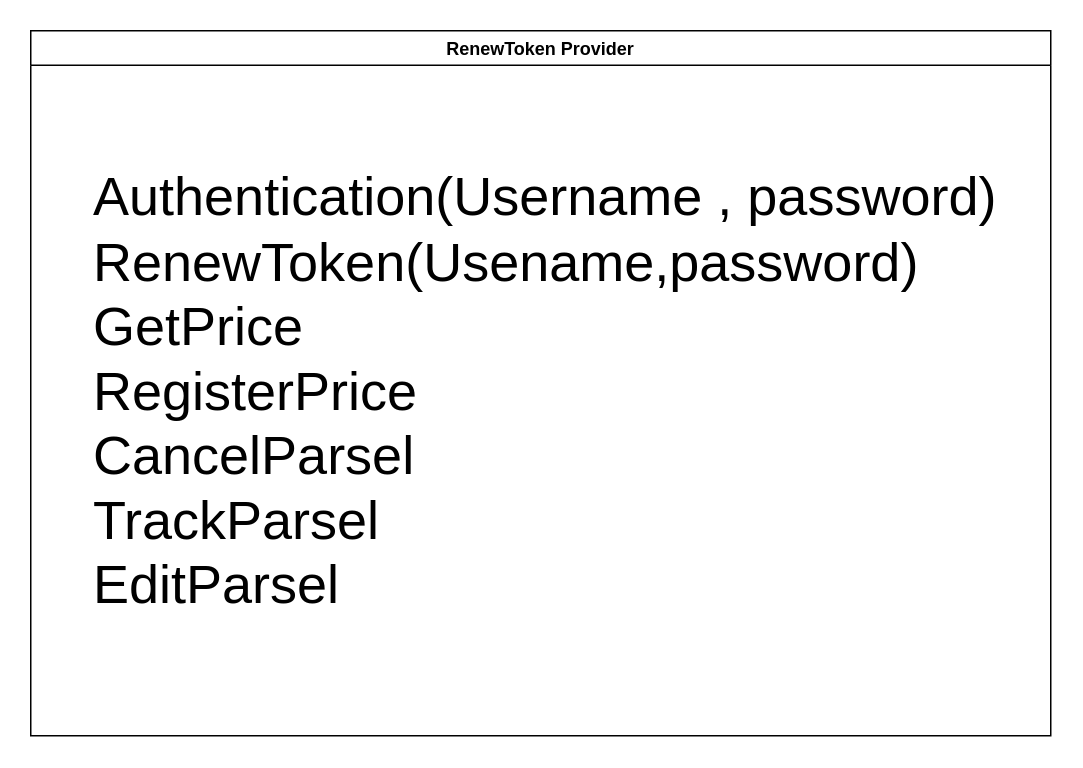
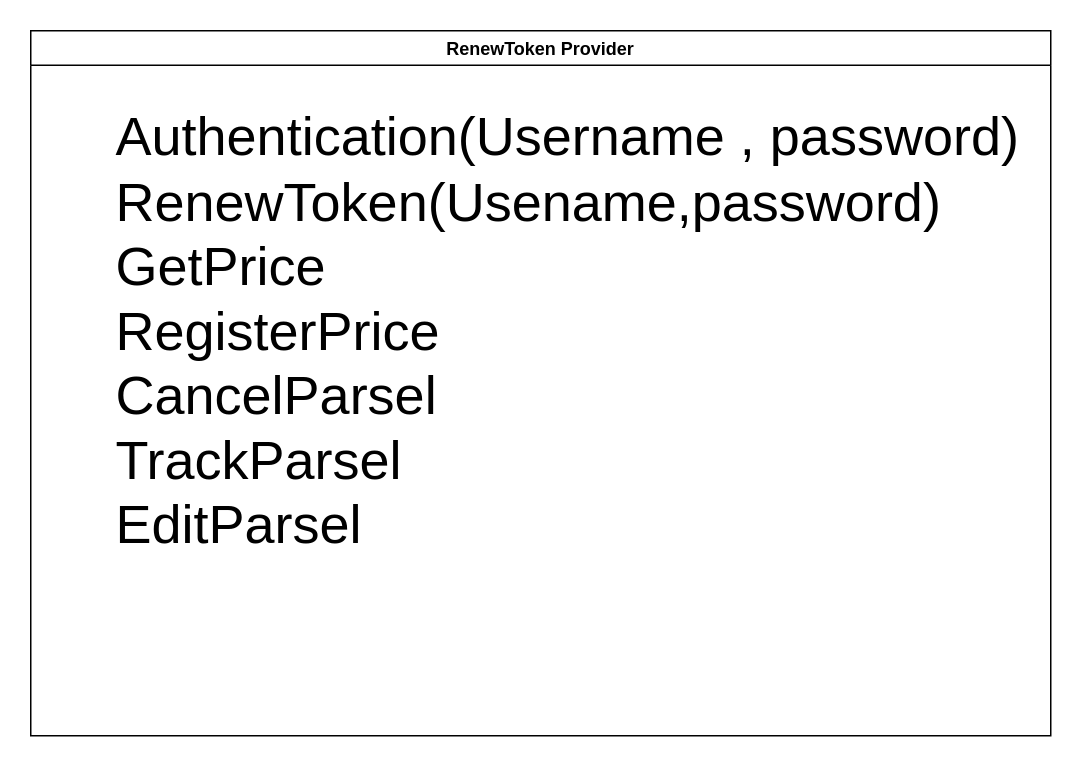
node "Authentication(Username , password) RenewToken(Usename,password) GetPrice RegisterPrice CancelParsel TrackParsel EditParsel": moved (556, 391) -> (578, 331)
